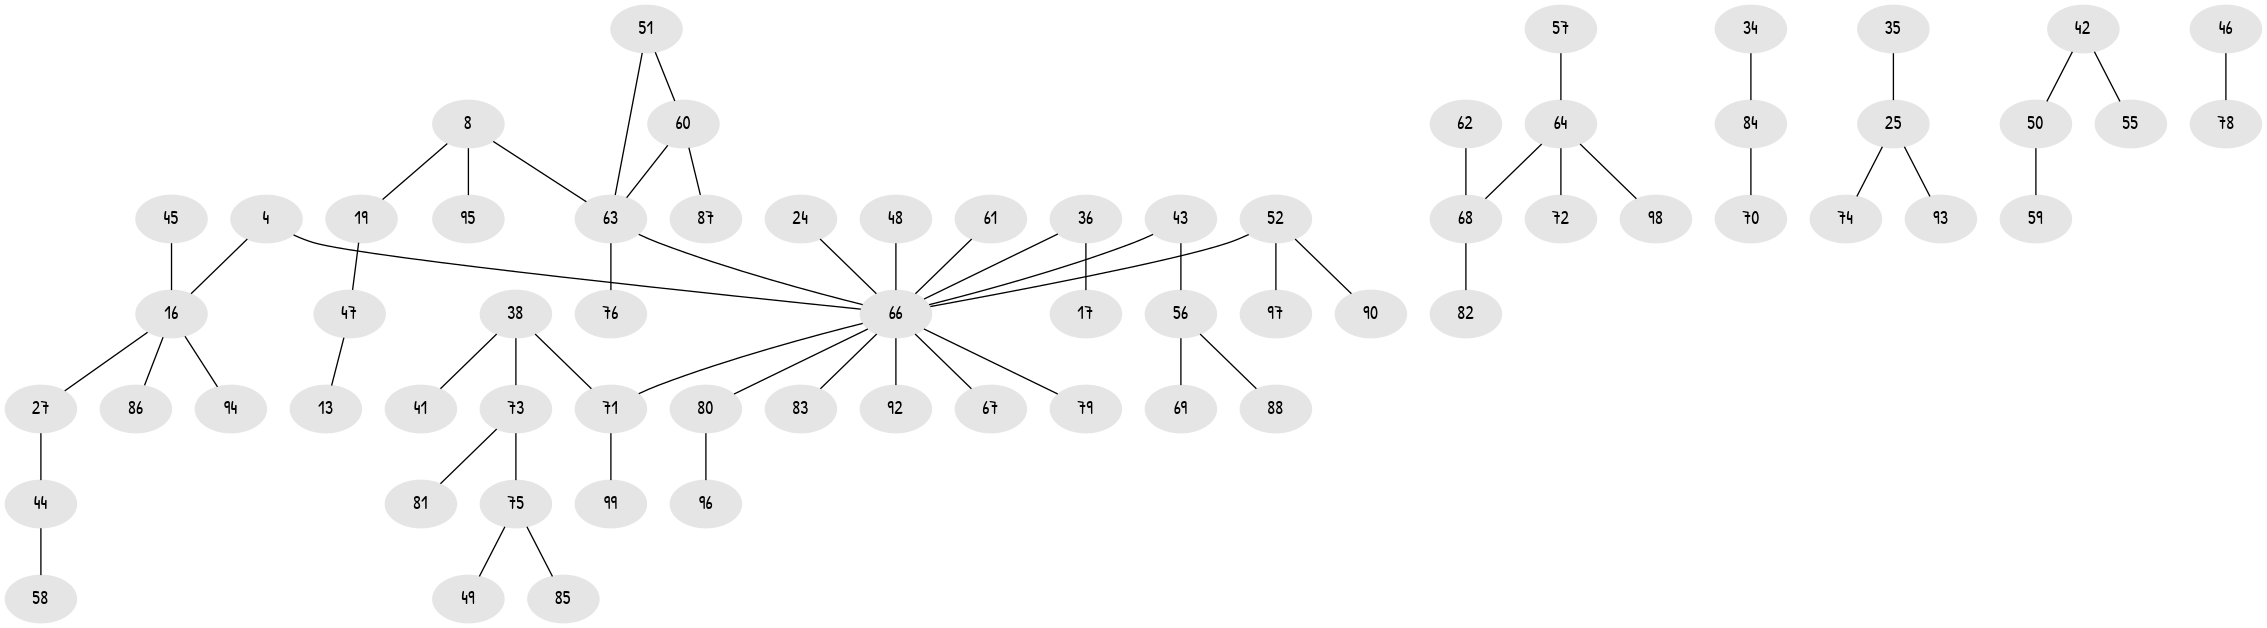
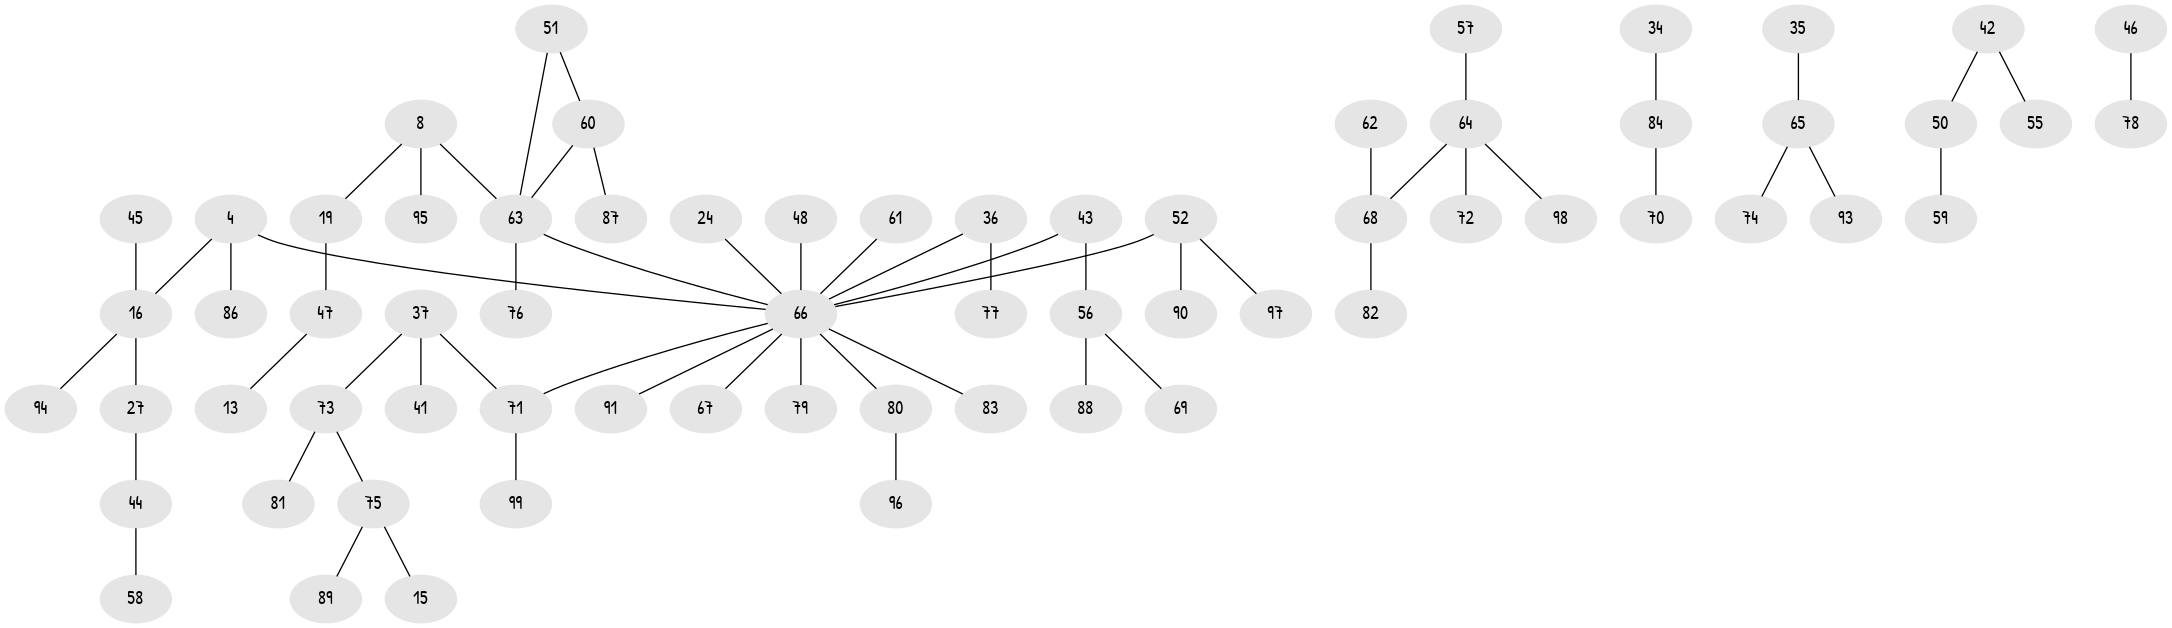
node "25": label "25" -> "65"
node "38": label "38" -> "37"
node "17": label "17" -> "77"
edge "16" -- "86": now "4" -- "86"
node "92": label "92" -> "91"
node "49": label "49" -> "89"
node "85": label "85" -> "15"
